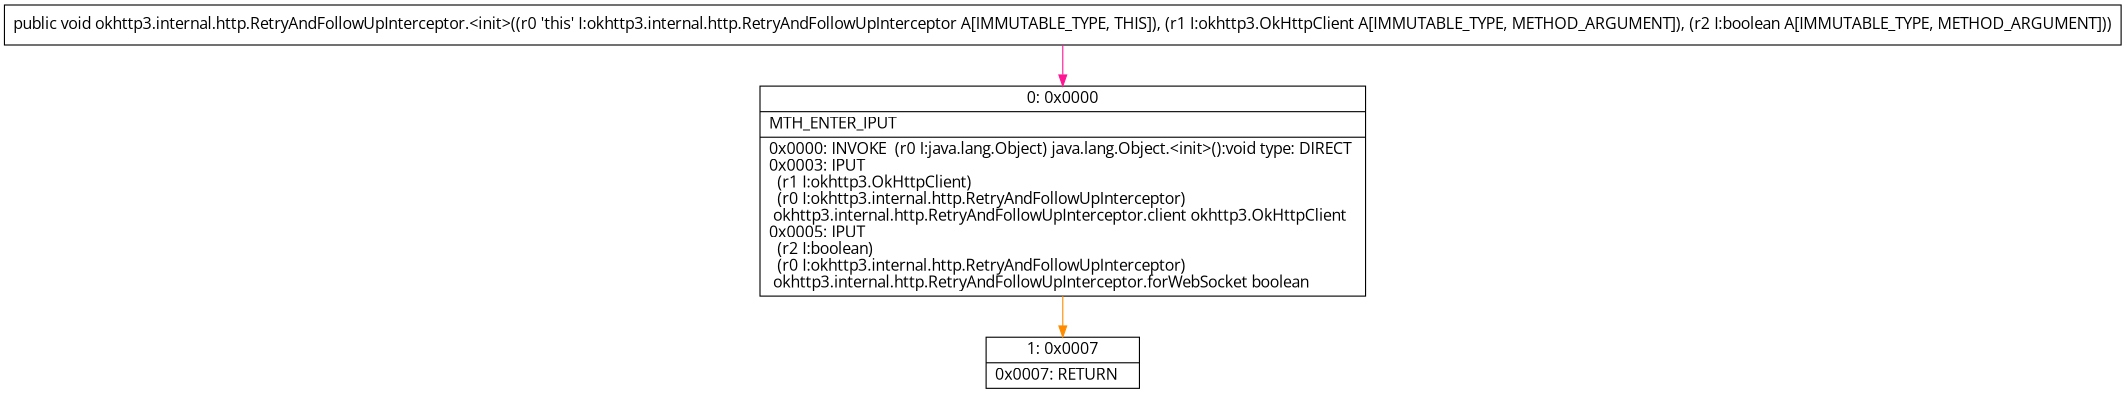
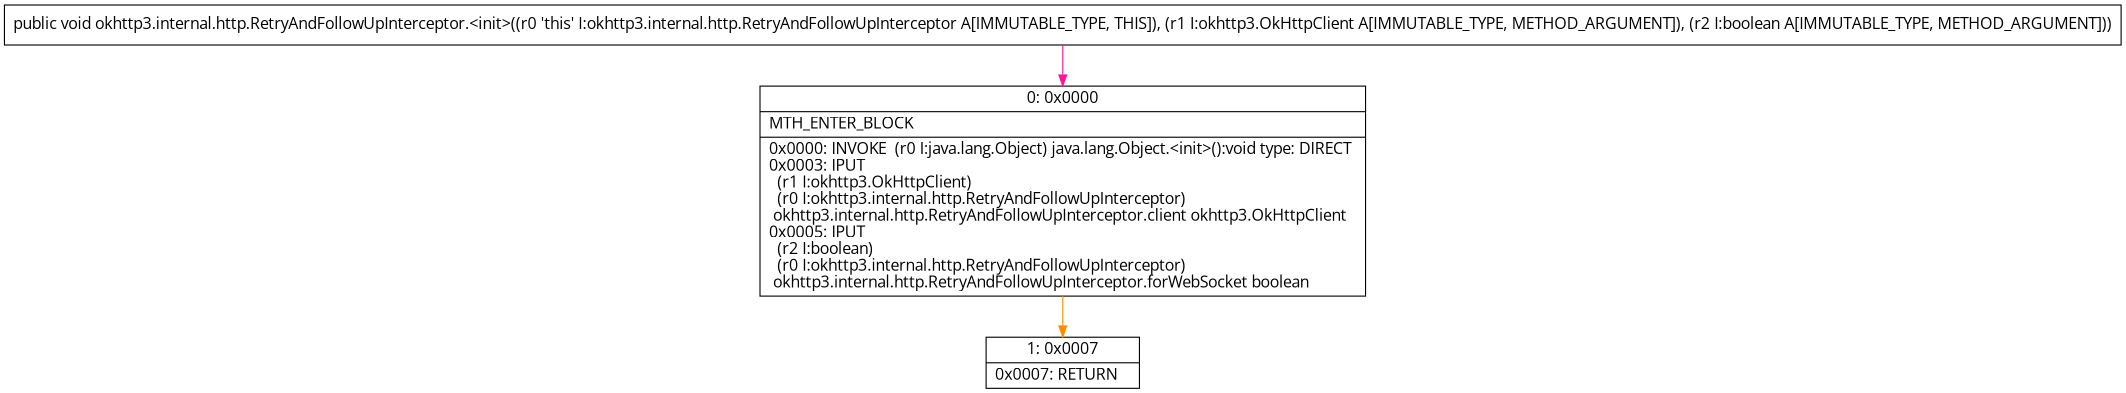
node "0: 0x0000": text "MTH_ENTER_IPUT" -> "MTH_ENTER_BLOCK"
